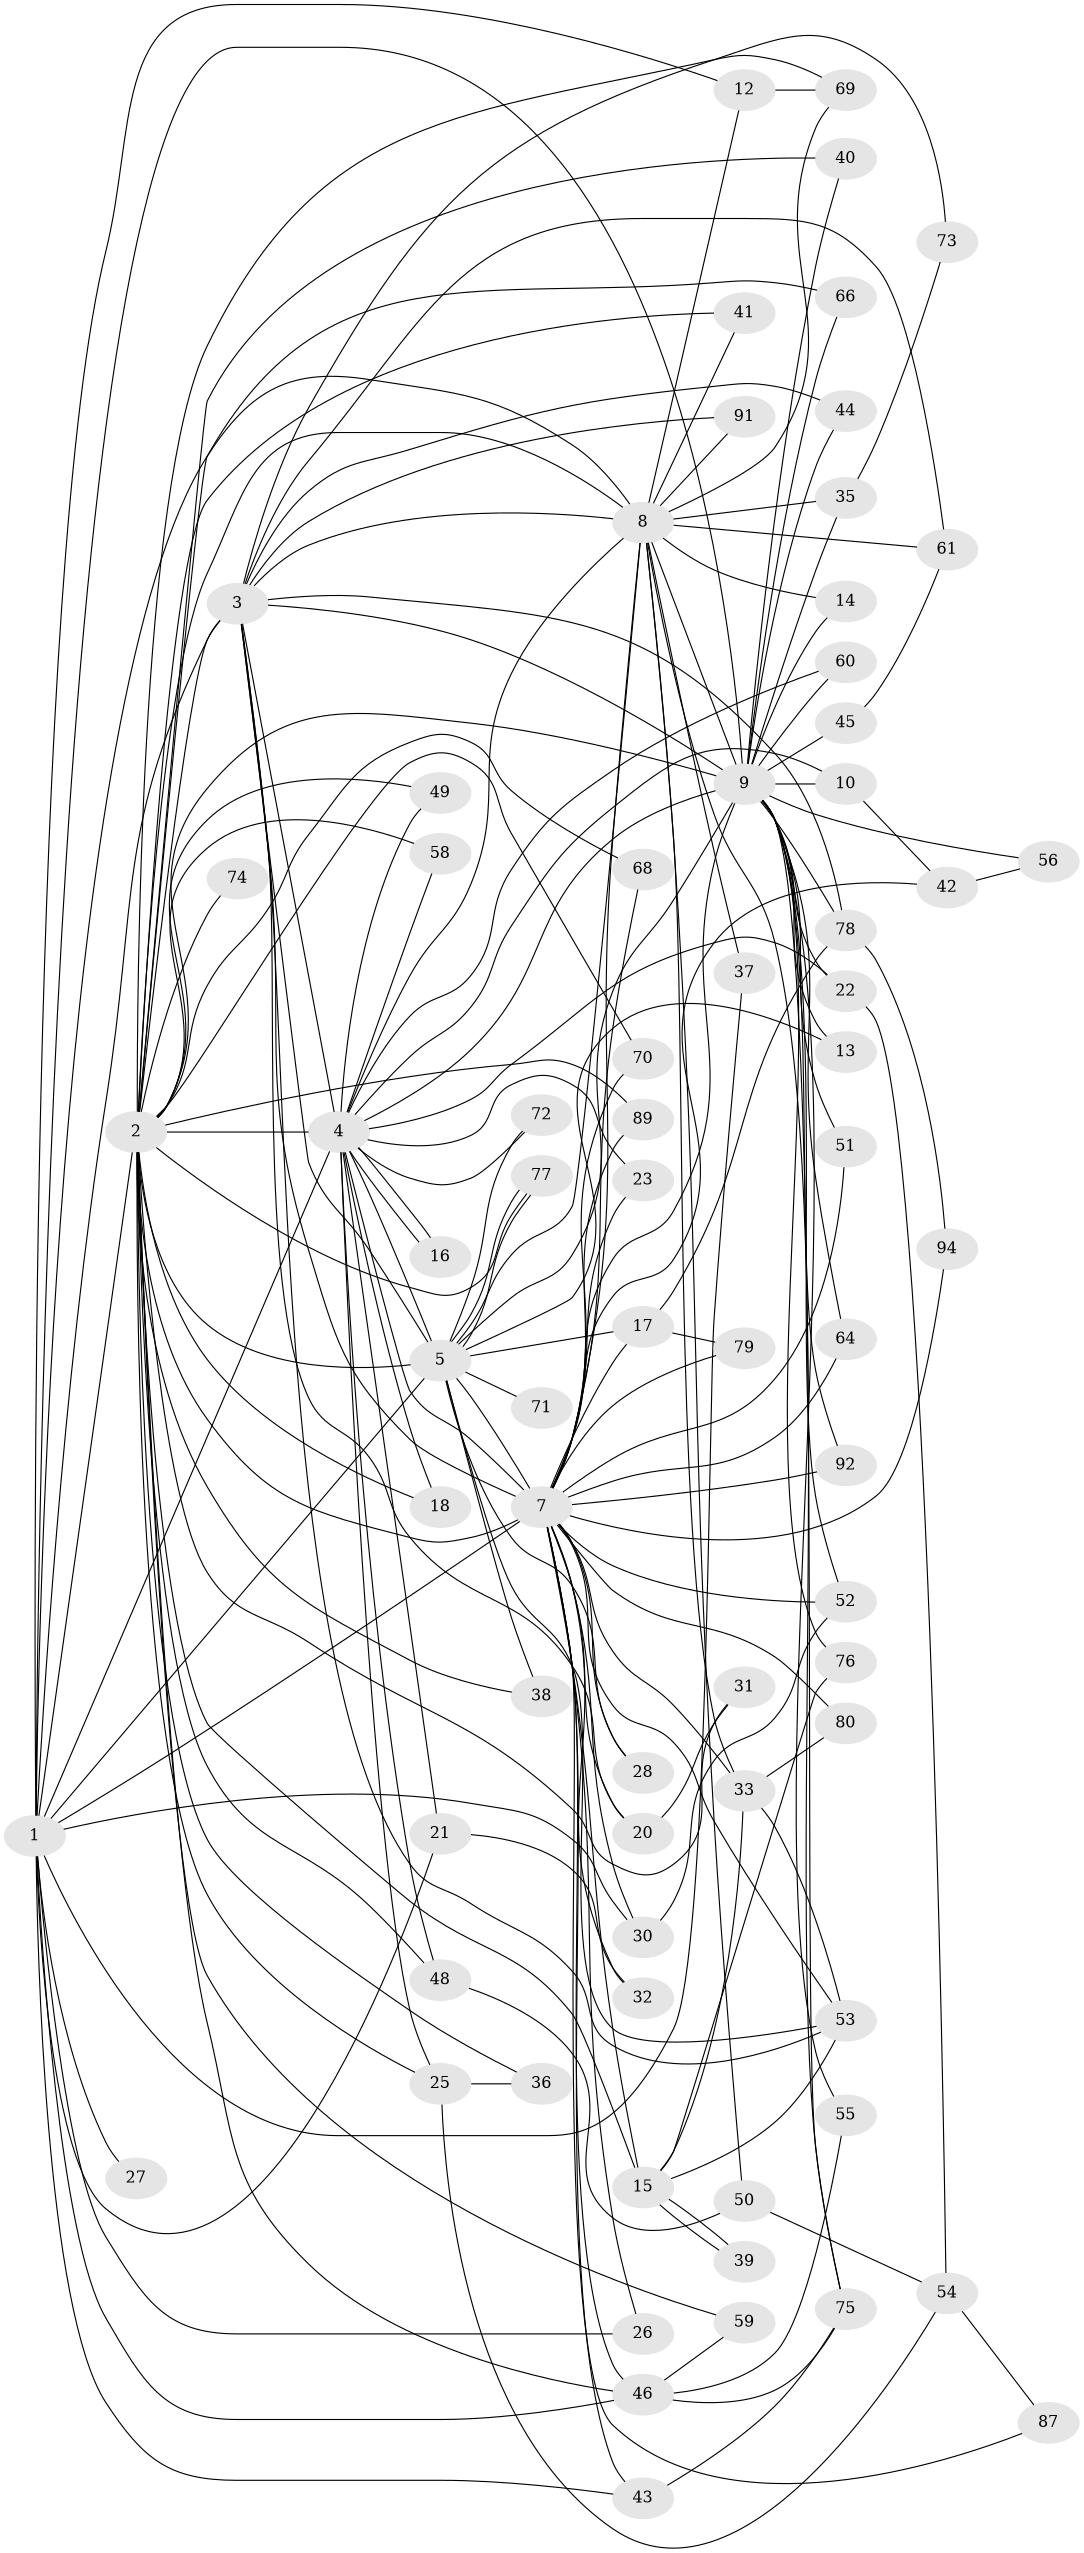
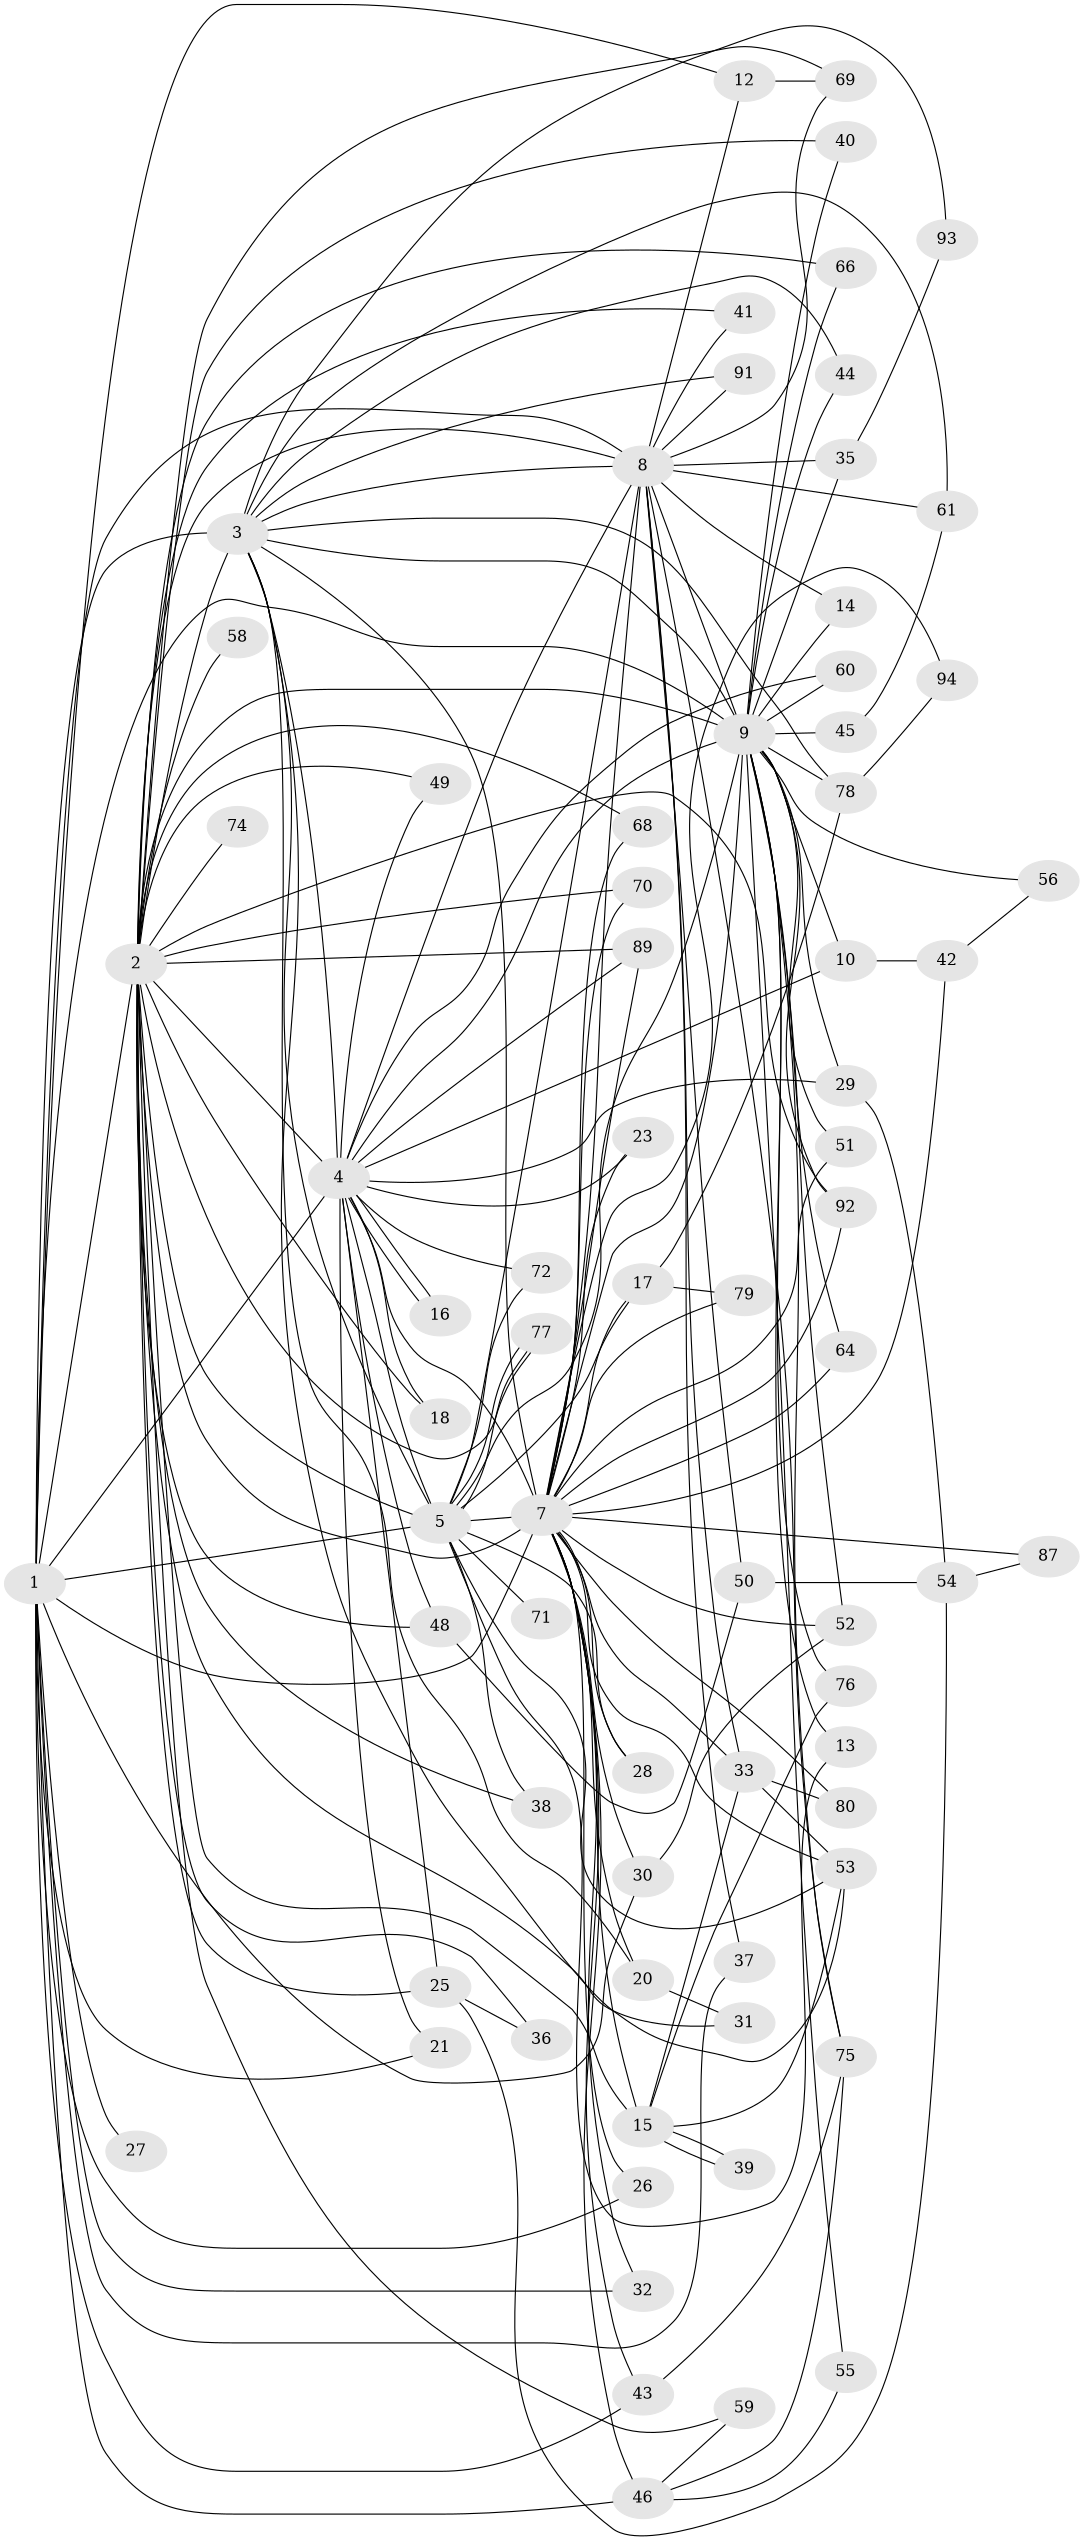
node "73": label "73" -> "93"
node "22": label "22" -> "29"
edge "58" -- "4": now "89" -- "4"
edge "21" -- "32": now "1" -- "32"
edge "2" -- "46": now "2" -- "92"
